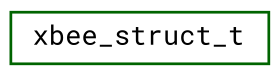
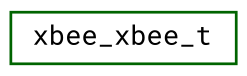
node "xbee_struct_t": label "xbee_struct_t" -> "xbee_xbee_t"
